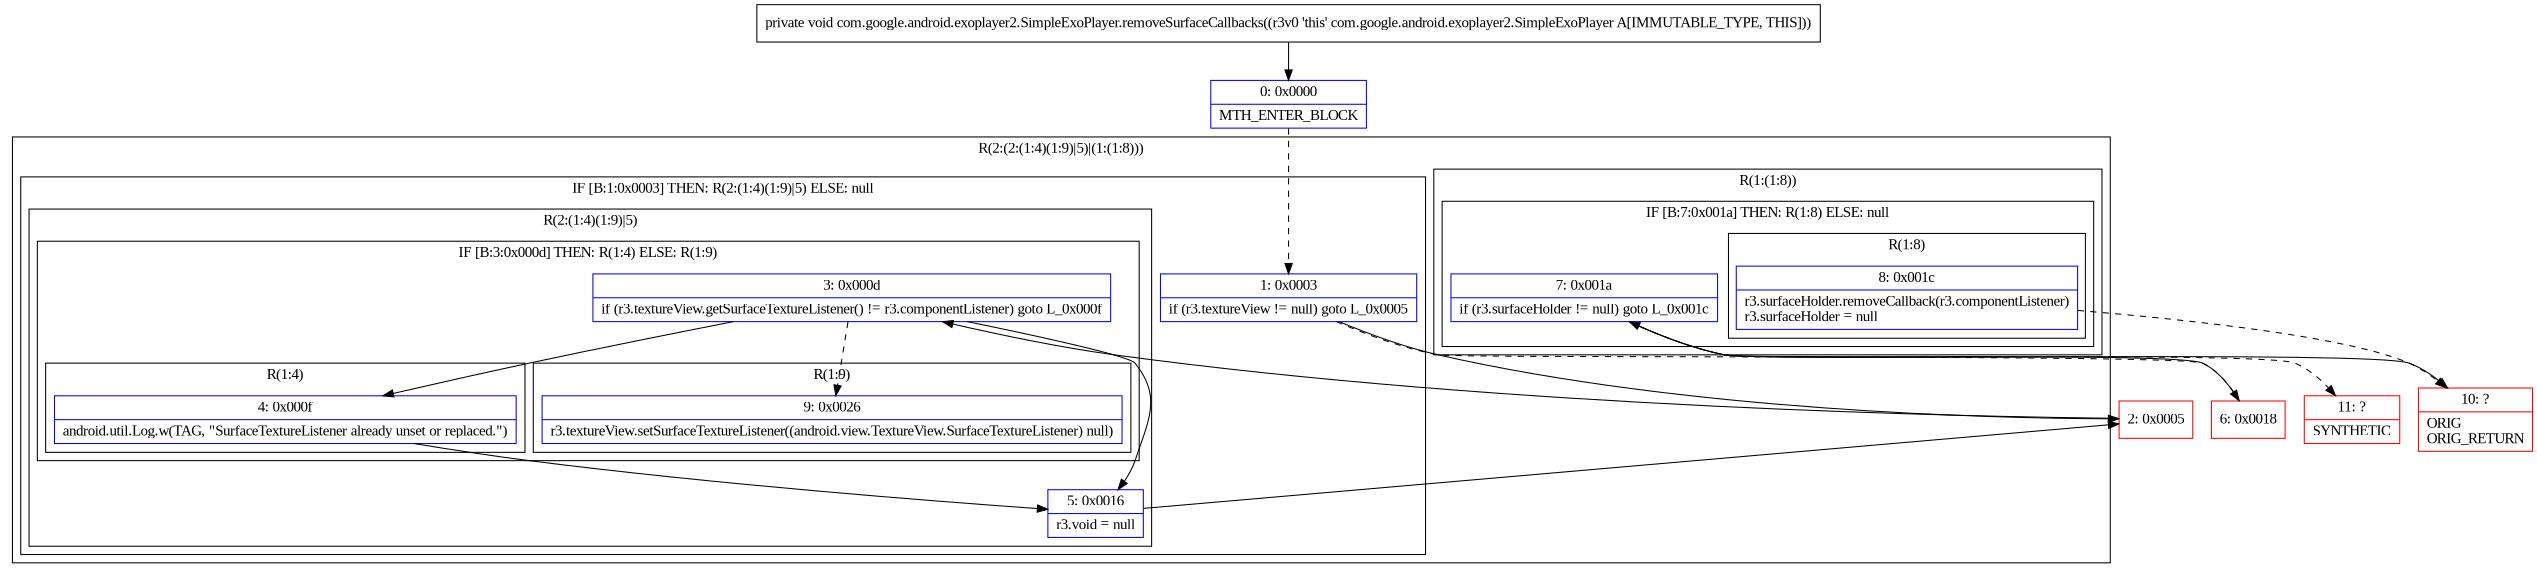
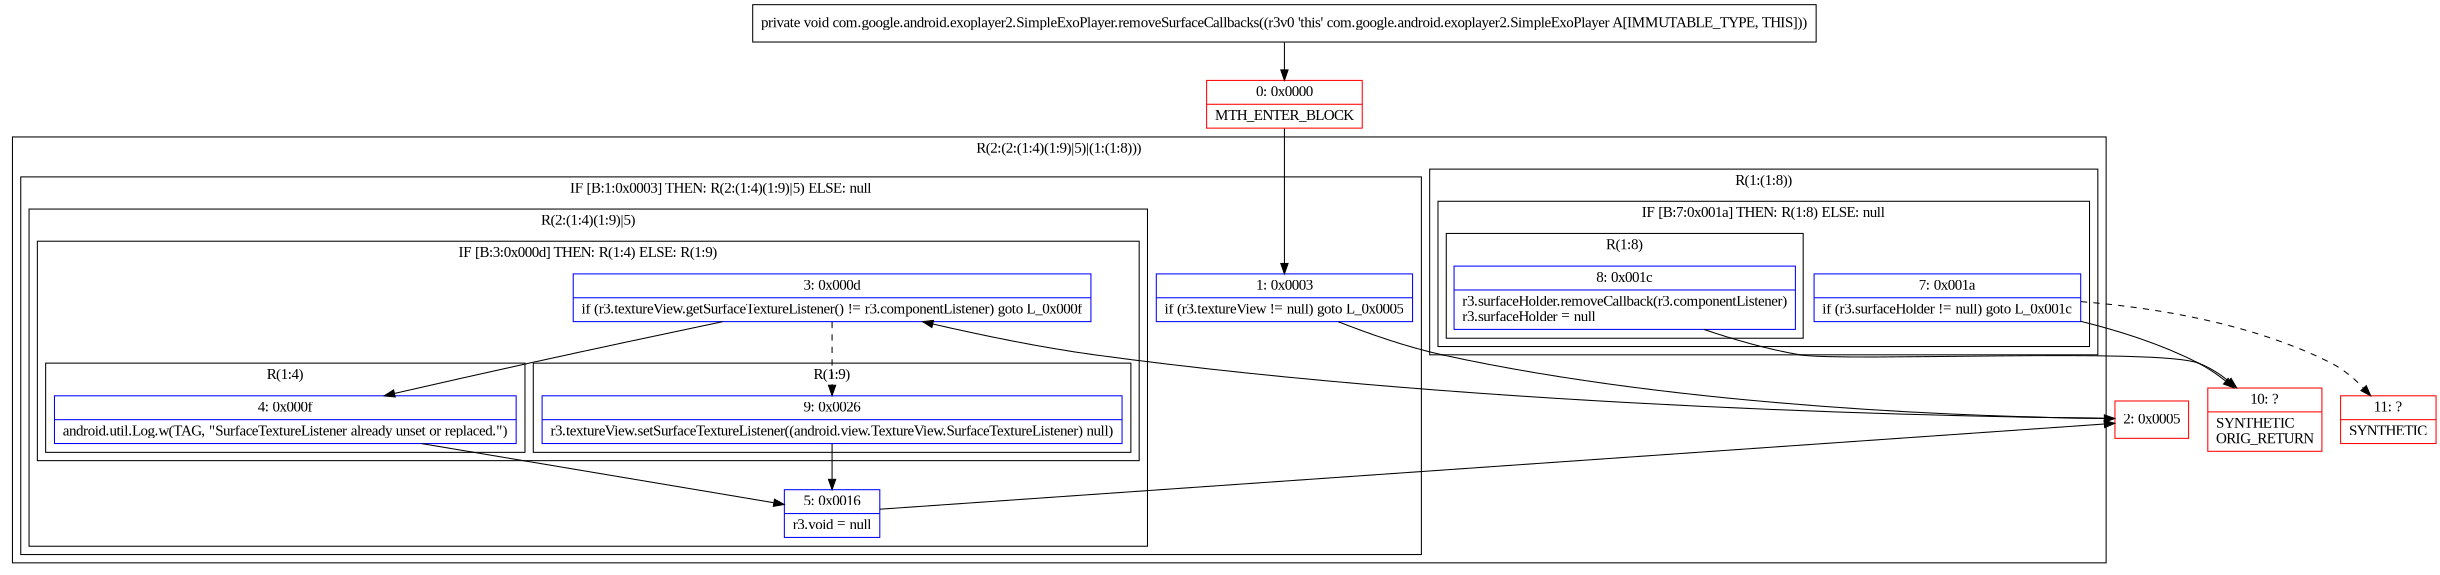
node "0: 0x0000": color blue -> red
edge "0: 0x0000" -> "1: 0x0003": style dashed -> solid
edge "8: 0x001c" -> "10: ?": style dashed -> solid
edge "3: 0x000d" -> "5: 0x0016": now "9: 0x0026" -> "5: 0x0016"
node "6: 0x0018": removed
node "10: ?": text "ORIG" -> "SYNTHETIC"
